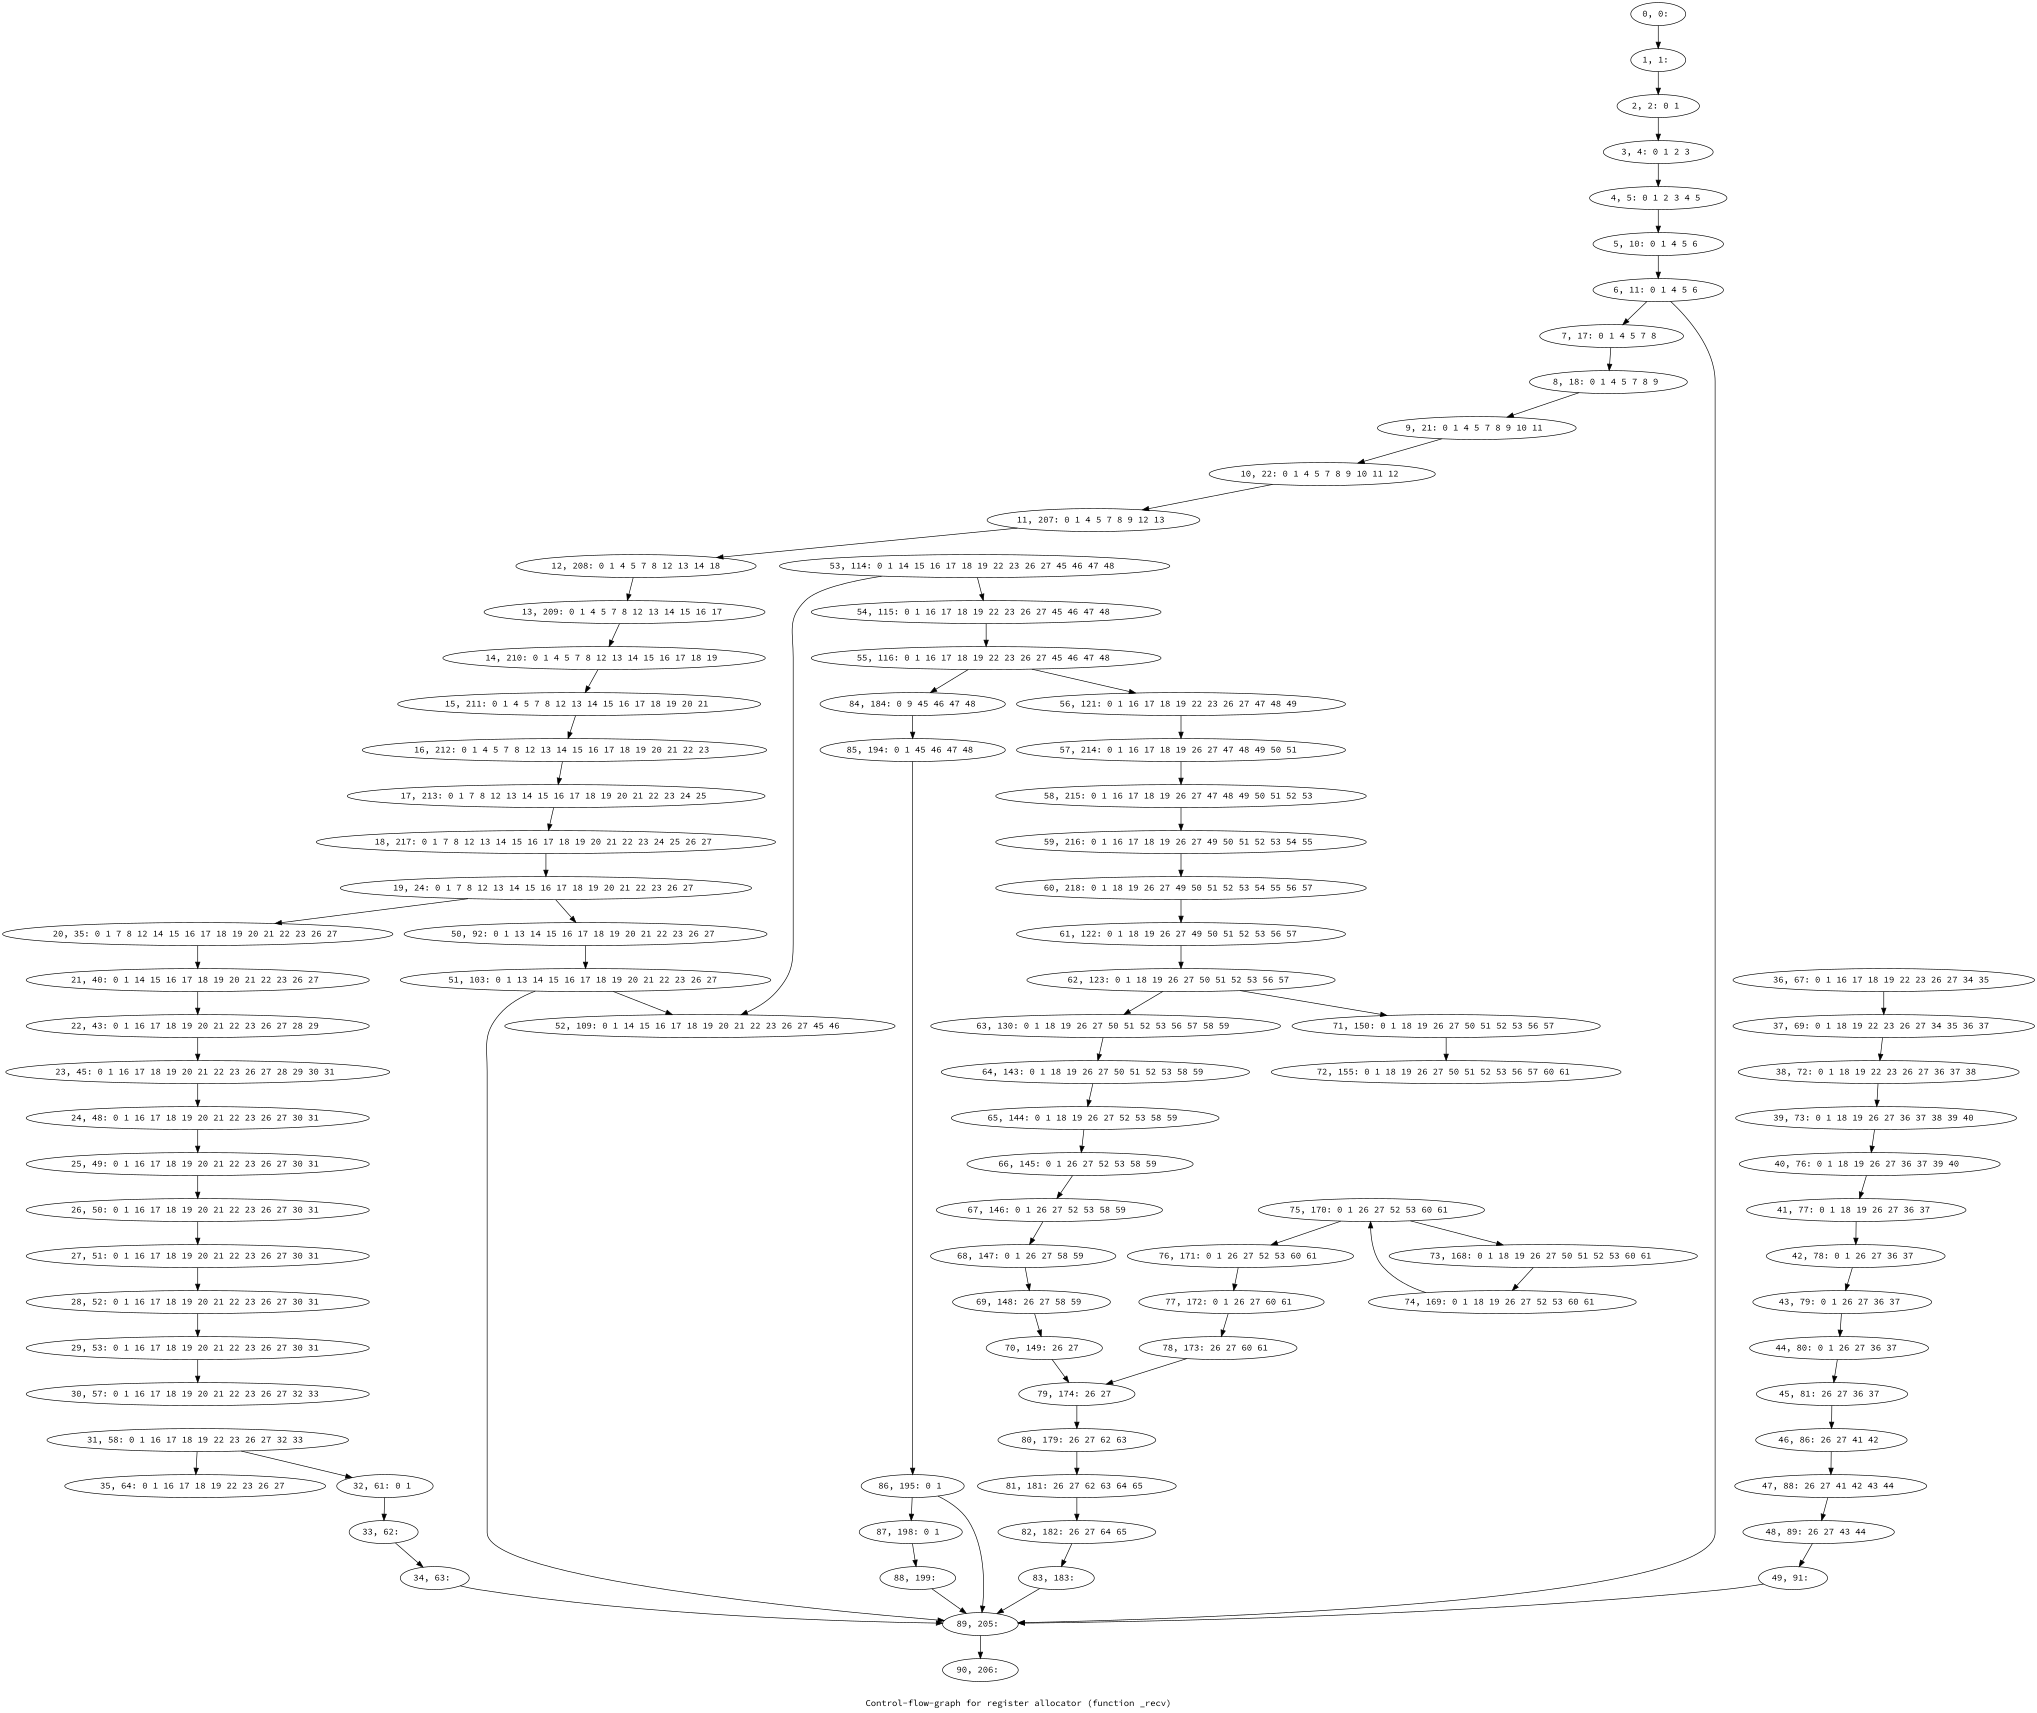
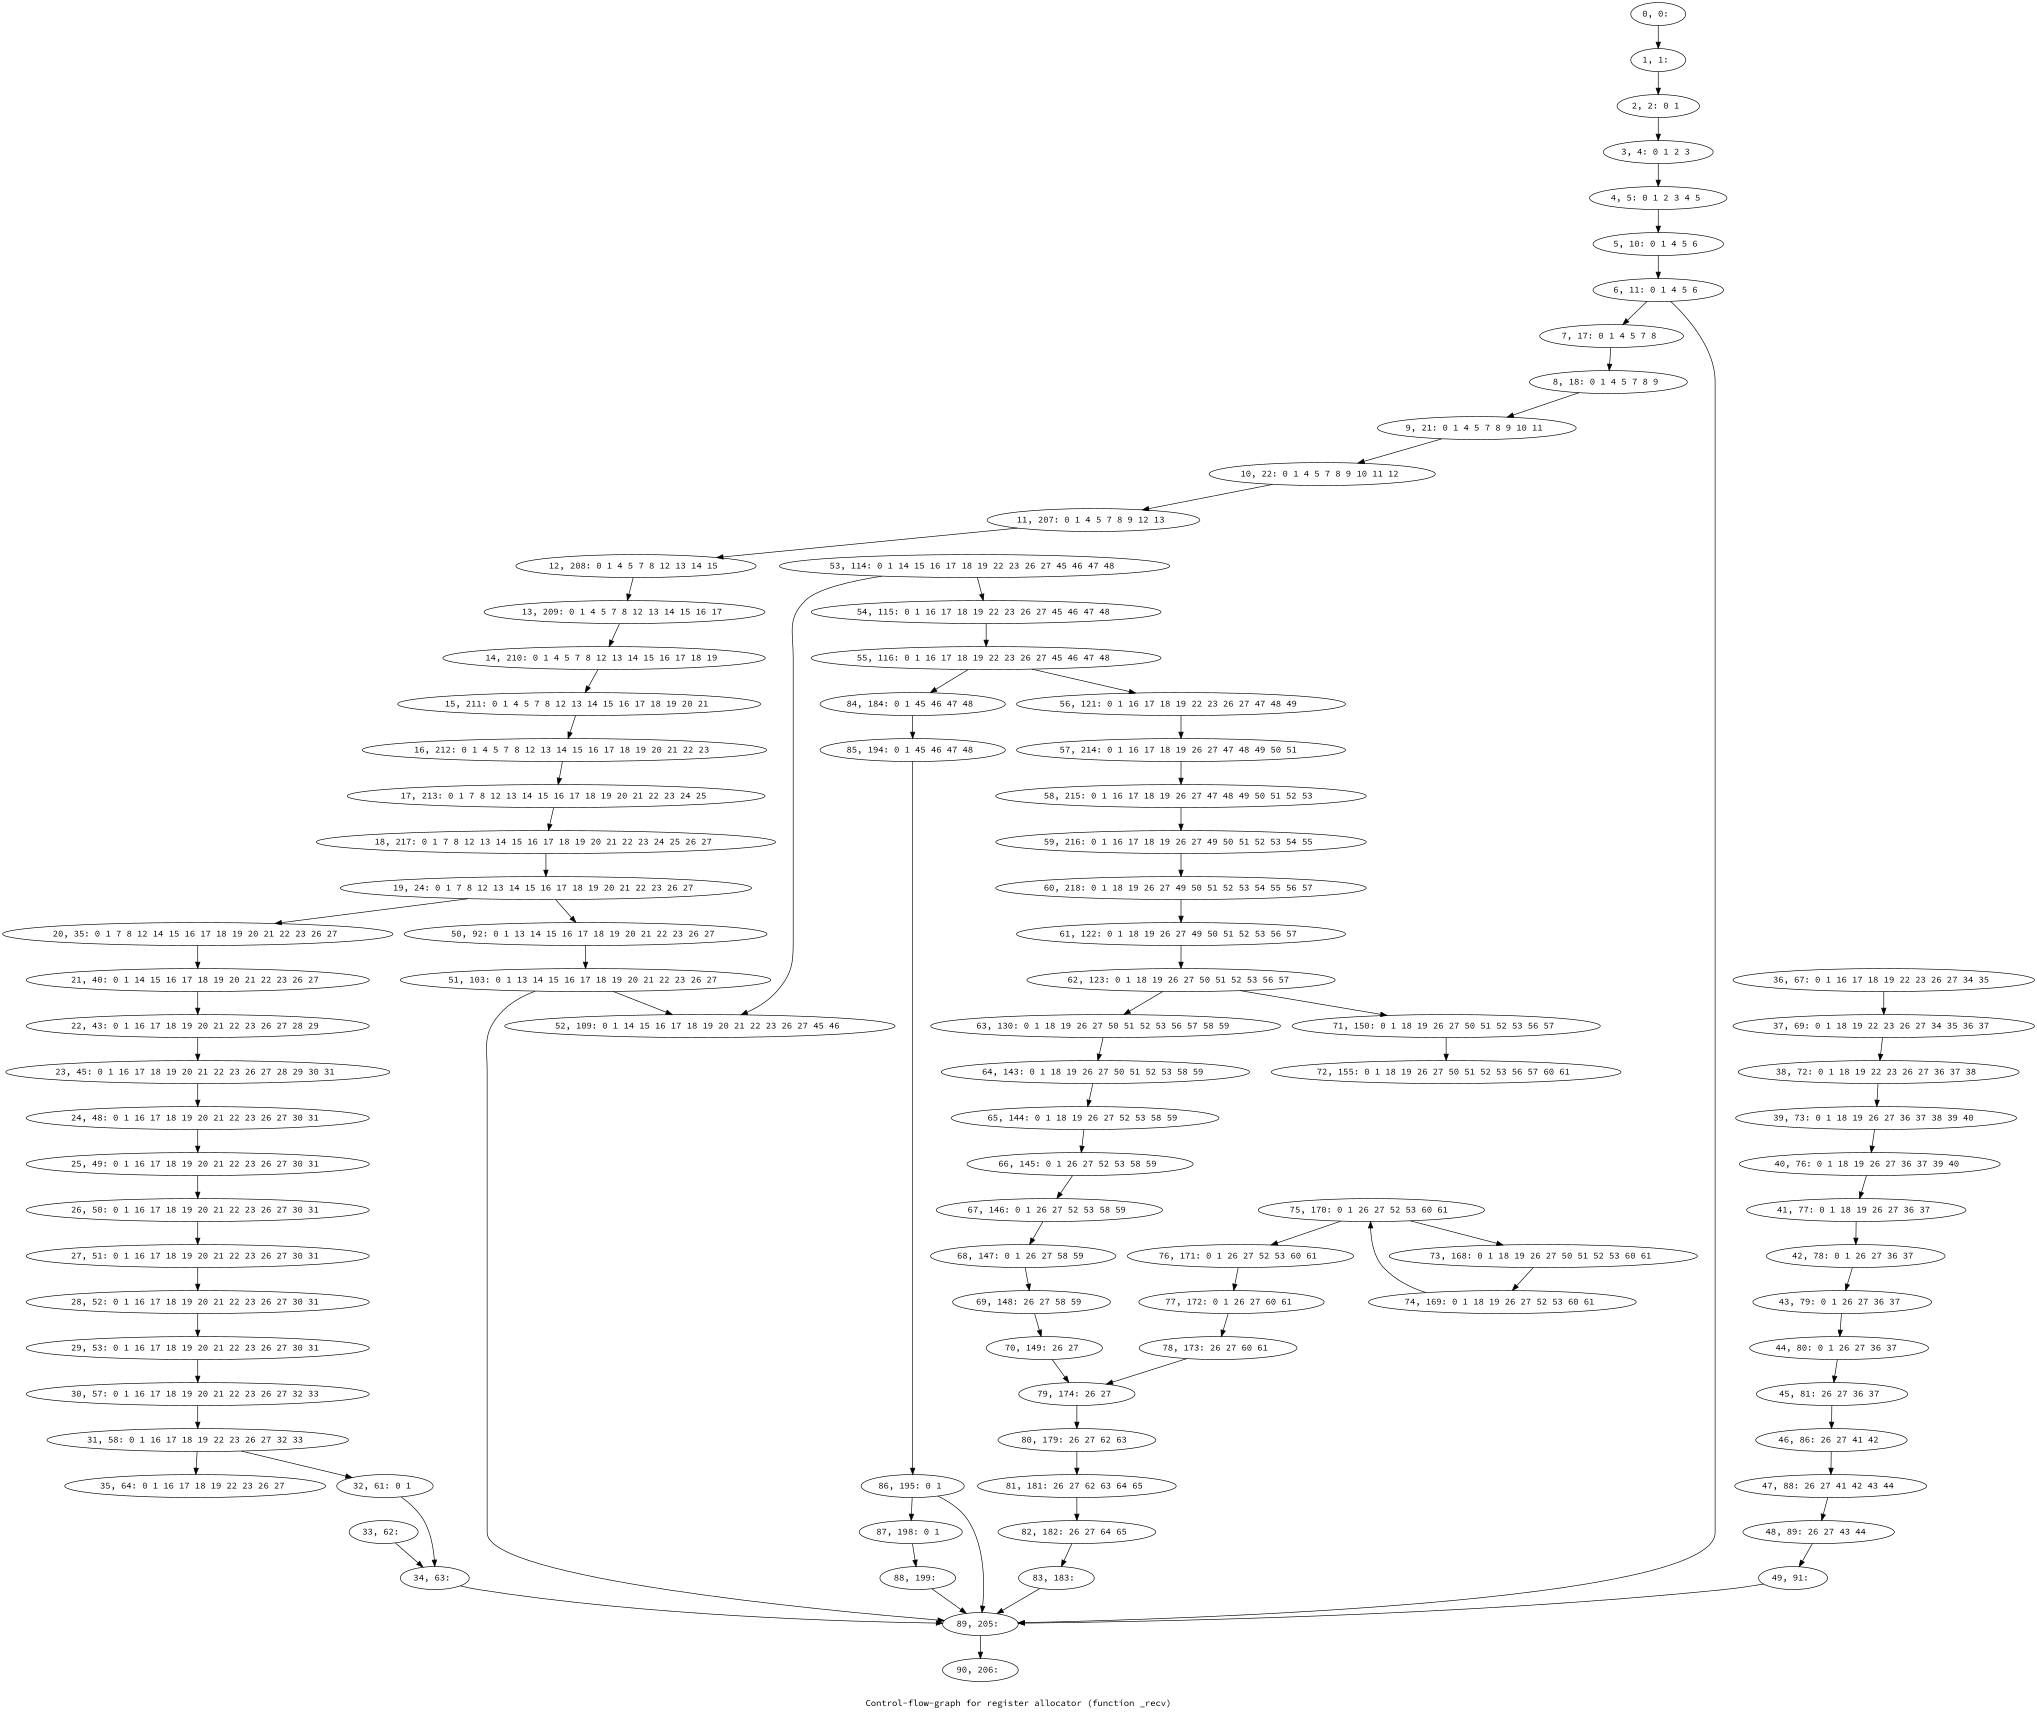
node "12, 208: 0 1 4 5 7 8 12 13 14 18": label "12, 208: 0 1 4 5 7 8 12 13 14 18" -> "12, 208: 0 1 4 5 7 8 12 13 14 15"
node "84, 184: 0 9 45 46 47 48": label "84, 184: 0 9 45 46 47 48" -> "84, 184: 0 1 45 46 47 48"
edge "30, 57: 0 1 16 17 18 19 20 21 22 23 26 27 32 33" -> "31, 58: 0 1 16 17 18 19 22 23 26 27 32 33": added
edge "32, 61: 0 1" -> "33, 62:": now "32, 61: 0 1" -> "34, 63:"
